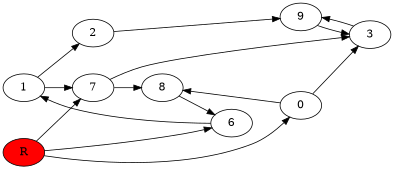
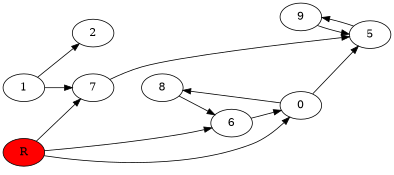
edge "2" -> "9": removed
node "3": label "3" -> "5"
edge "7" -> "8": removed
edge "6" -> "1": now "6" -> "0"
